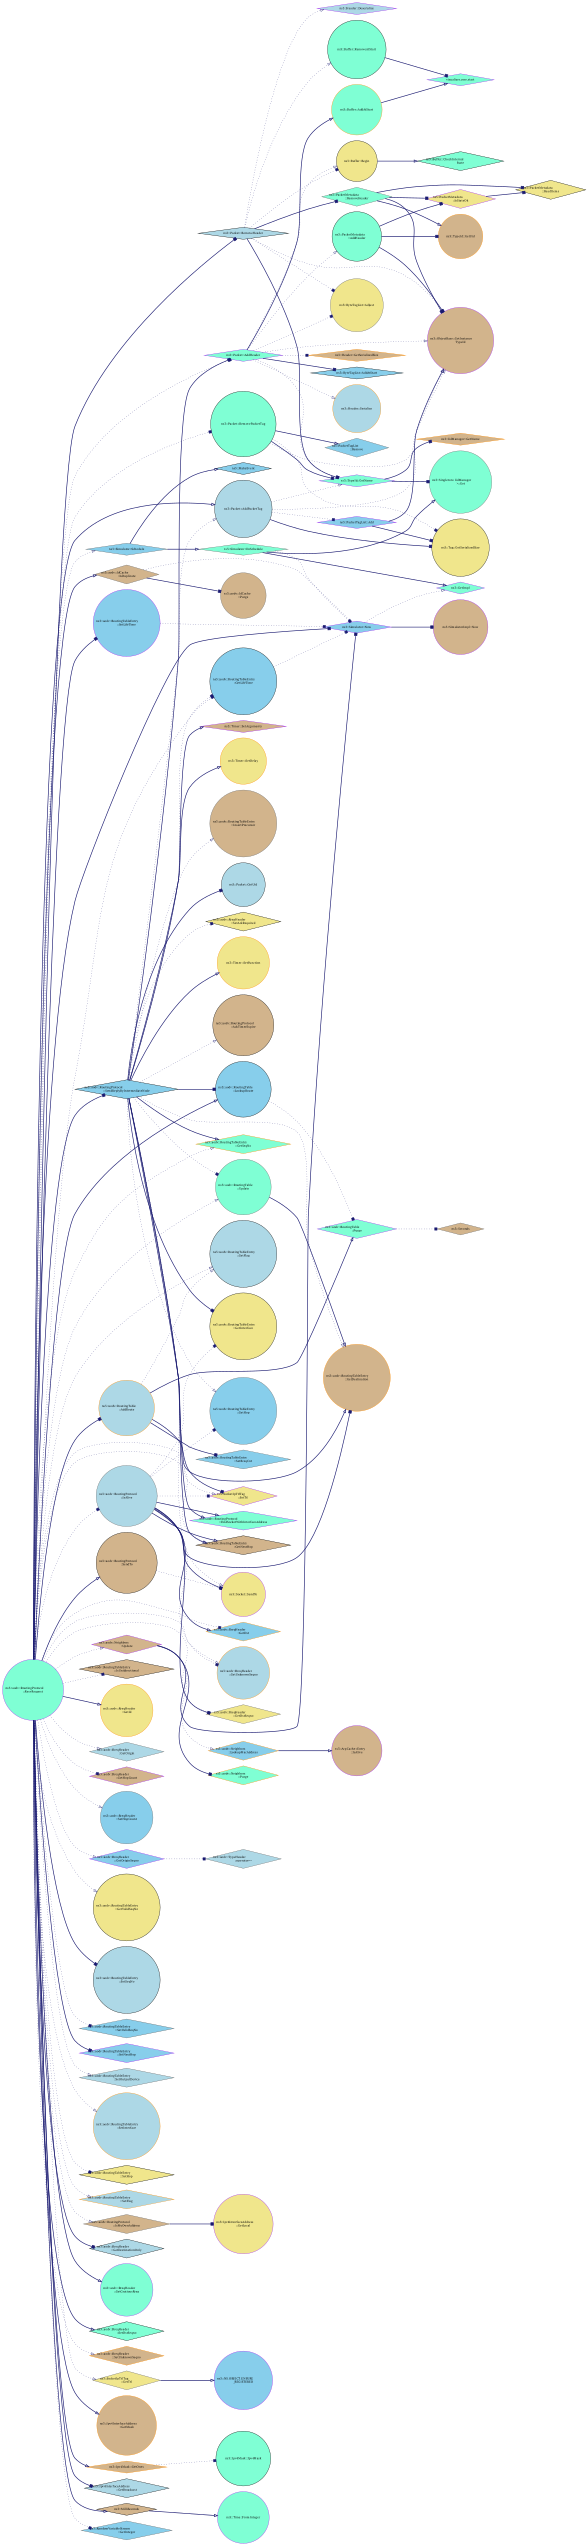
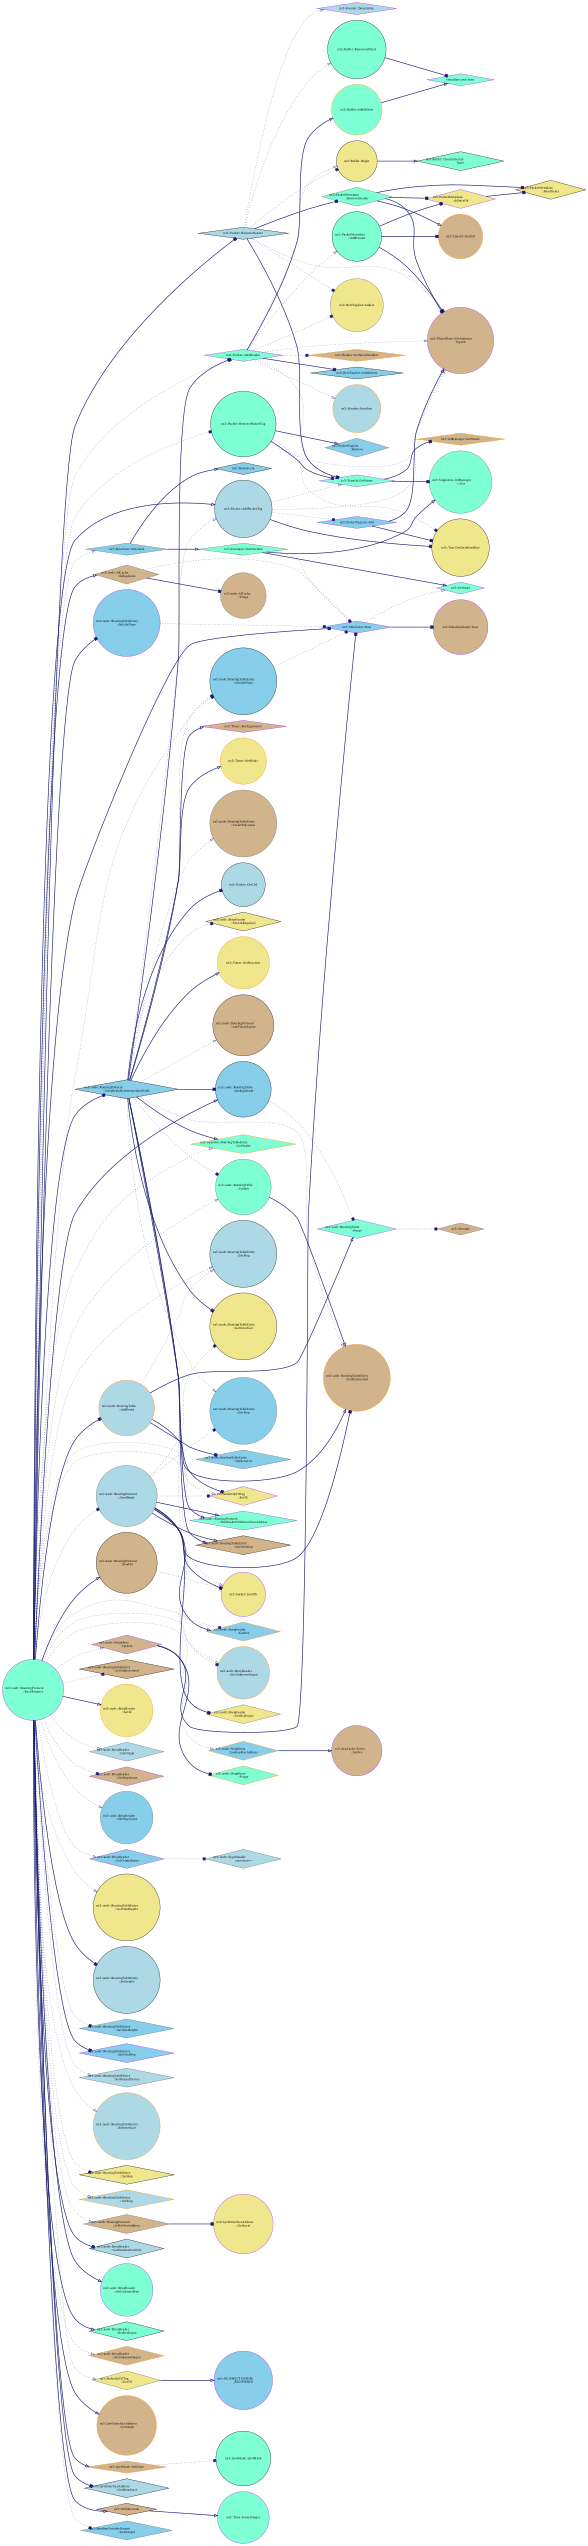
node "ns3::aodv::RoutingTableEntry ::GetSeqNo": label "ns3::aodv::RoutingTableEntry ::GetSeqNo" -> "ns3::operator::RoutingTableEntry ::GetSeqNo"
node "ns3::aodv::RoutingProtocol ::IsAlive": label "ns3::aodv::RoutingProtocol ::IsAlive" -> "ns3::aodv::RoutingProtocol ::SendReply"
